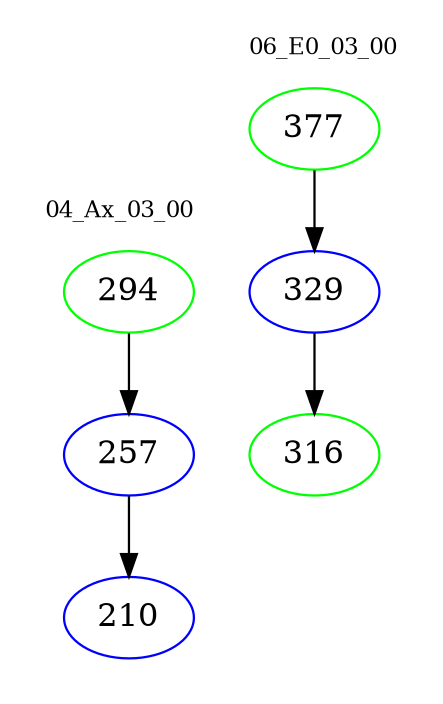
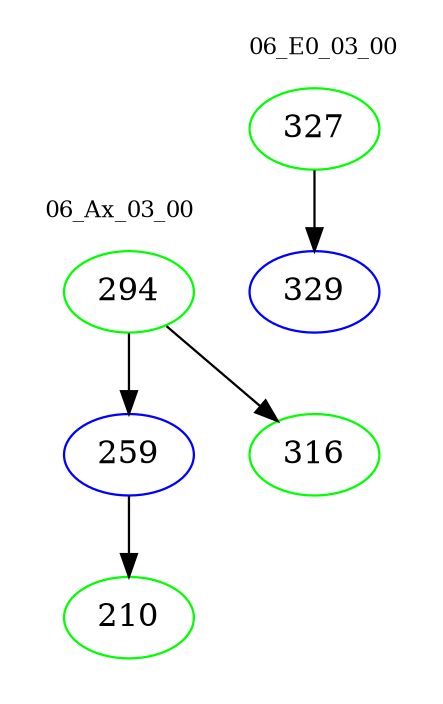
node "377": label "377" -> "327"
cluster "04_Ax_03_00": label "04_Ax_03_00" -> "06_Ax_03_00"
edge "329" -> "316": now "294" -> "316"
node "257": label "257" -> "259"
node "210": color blue -> green
